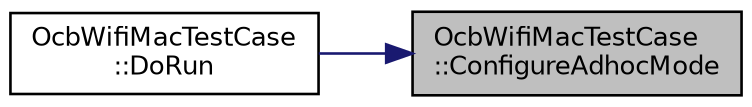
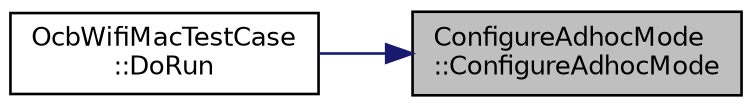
node "OcbWifiMacTestCase ::ConfigureAdhocMode": label "OcbWifiMacTestCase ::ConfigureAdhocMode" -> "ConfigureAdhocMode ::ConfigureAdhocMode"
